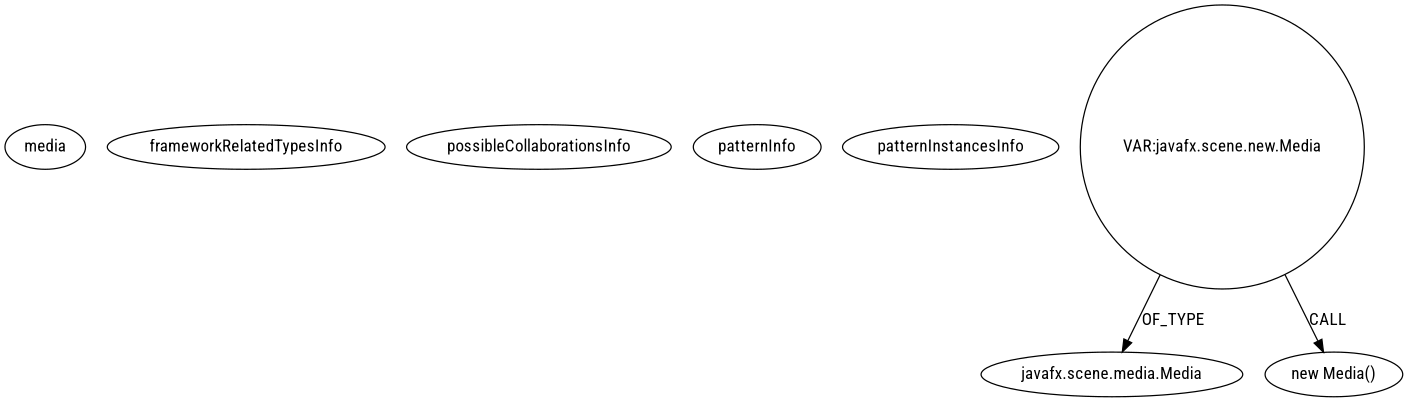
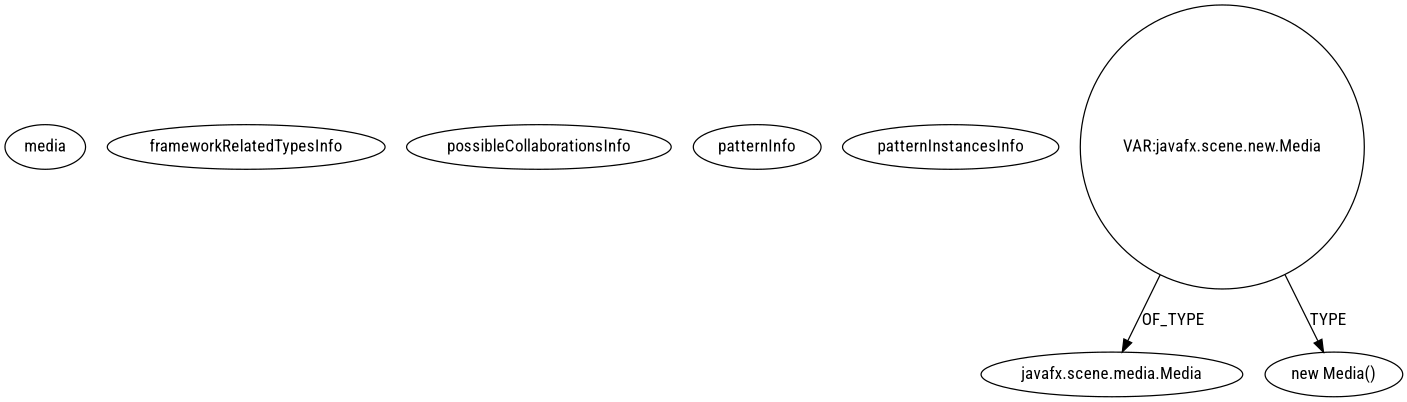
edge "VAR:javafx.scene.new.Media" -> "new Media()": label "CALL" -> "TYPE"
